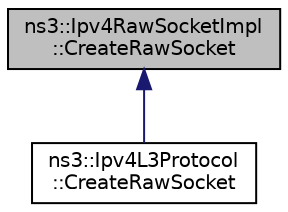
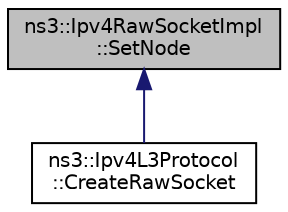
node "ns3::Ipv4RawSocketImpl ::CreateRawSocket": label "ns3::Ipv4RawSocketImpl ::CreateRawSocket" -> "ns3::Ipv4RawSocketImpl ::SetNode"
